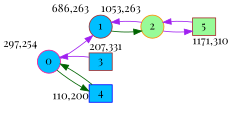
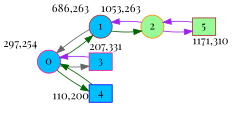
edge "1 686,263" -> "0 297,254": added
edge "0 297,254" -> "1 686,263": color purple -> darkgreen
node "3 207,331": color brown -> deeppink
edge "0 297,254" -> "3 207,331": added
